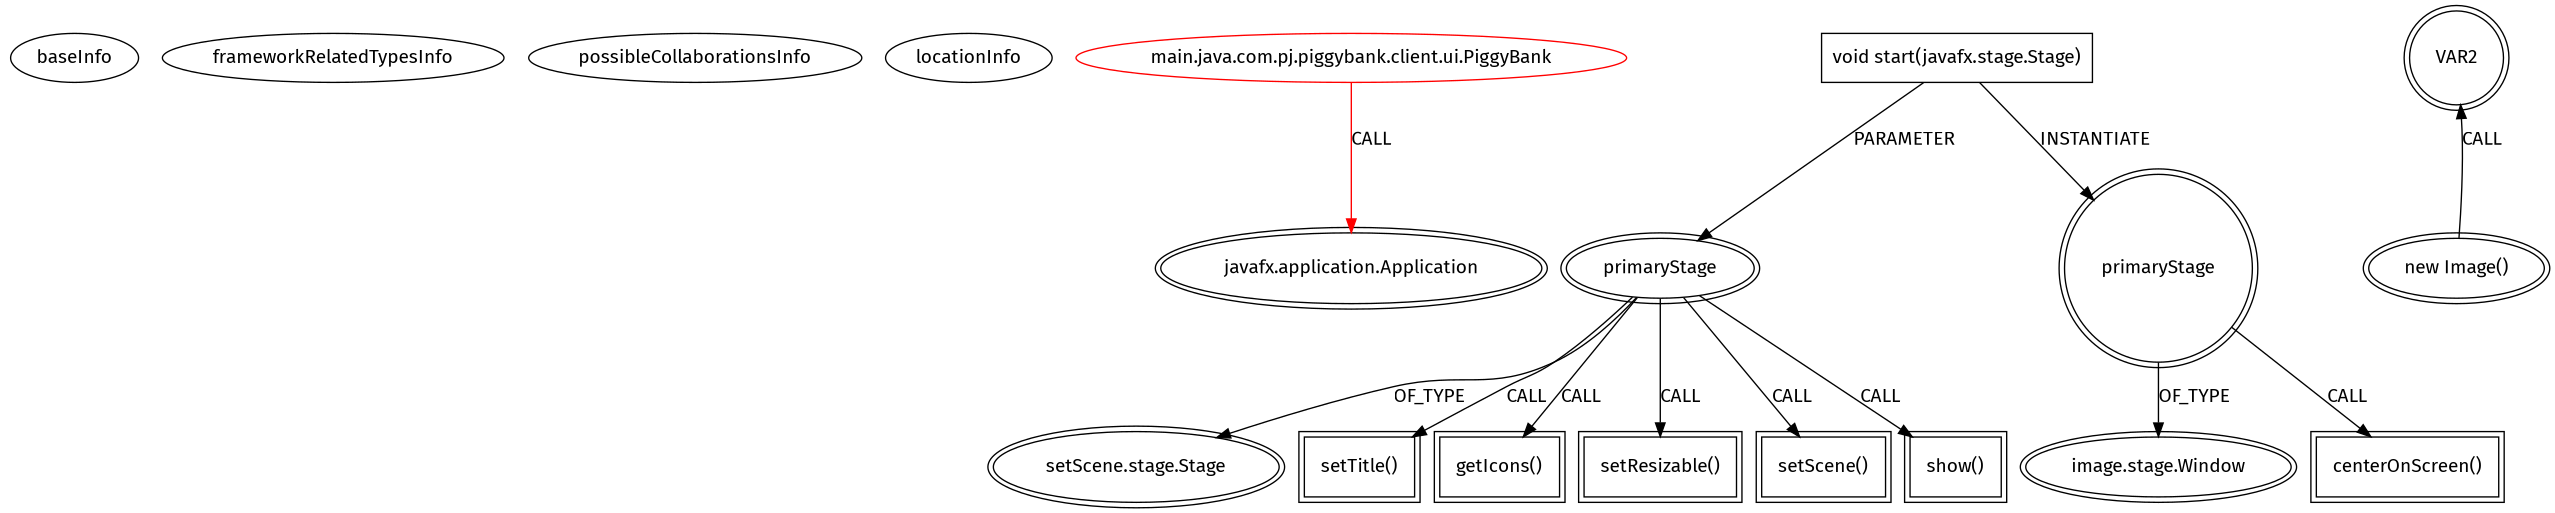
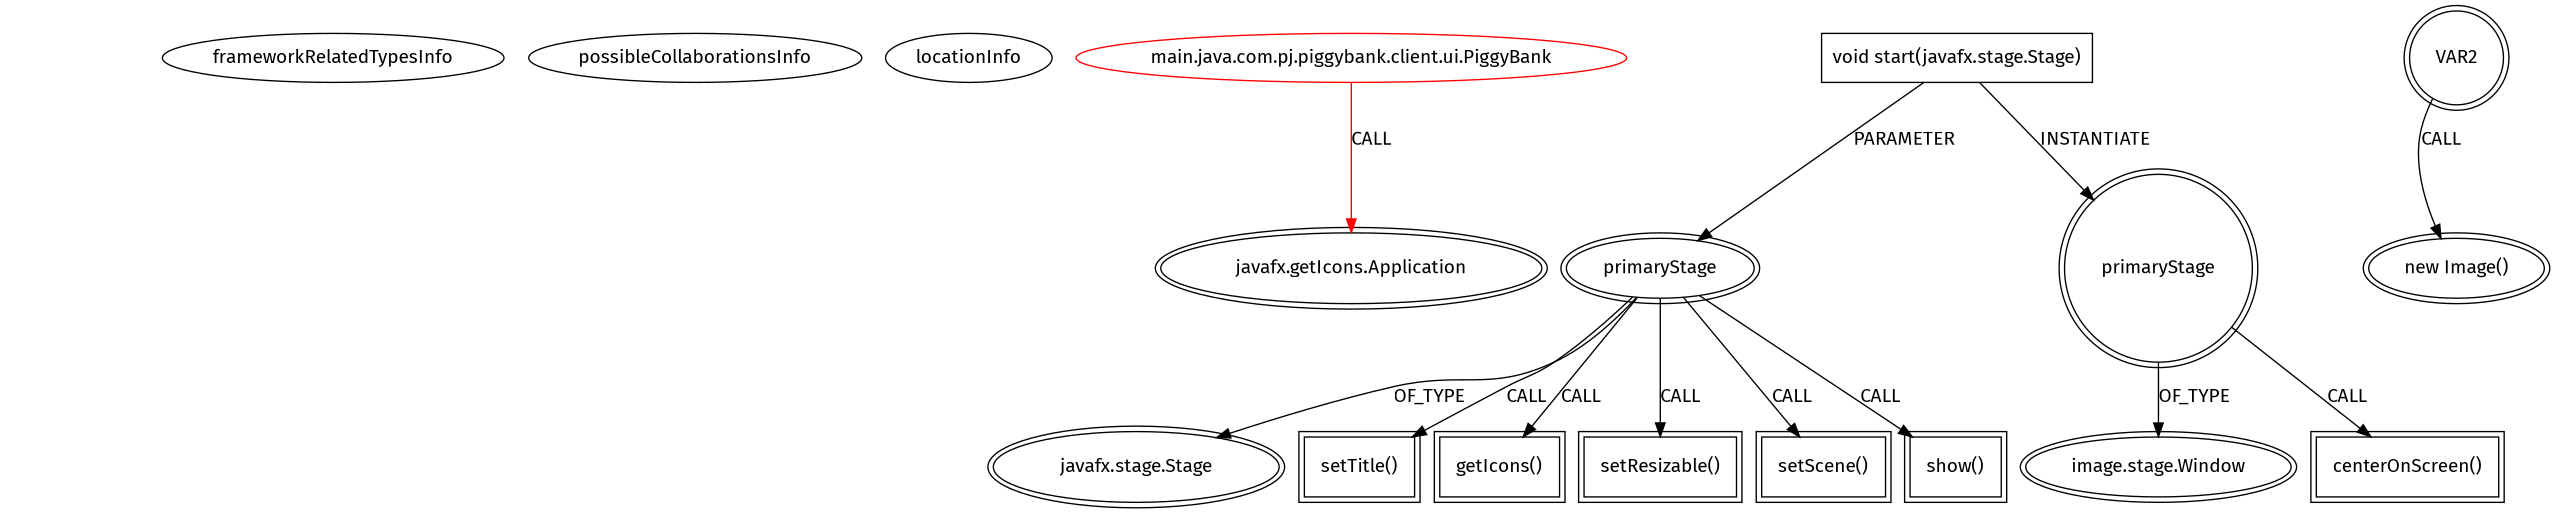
node "baseInfo": removed
edge "new Image()" -> "VAR2": reversed
node "javafx.application.Application": label "javafx.application.Application" -> "javafx.getIcons.Application"
node "setScene.stage.Stage": label "setScene.stage.Stage" -> "javafx.stage.Stage"
